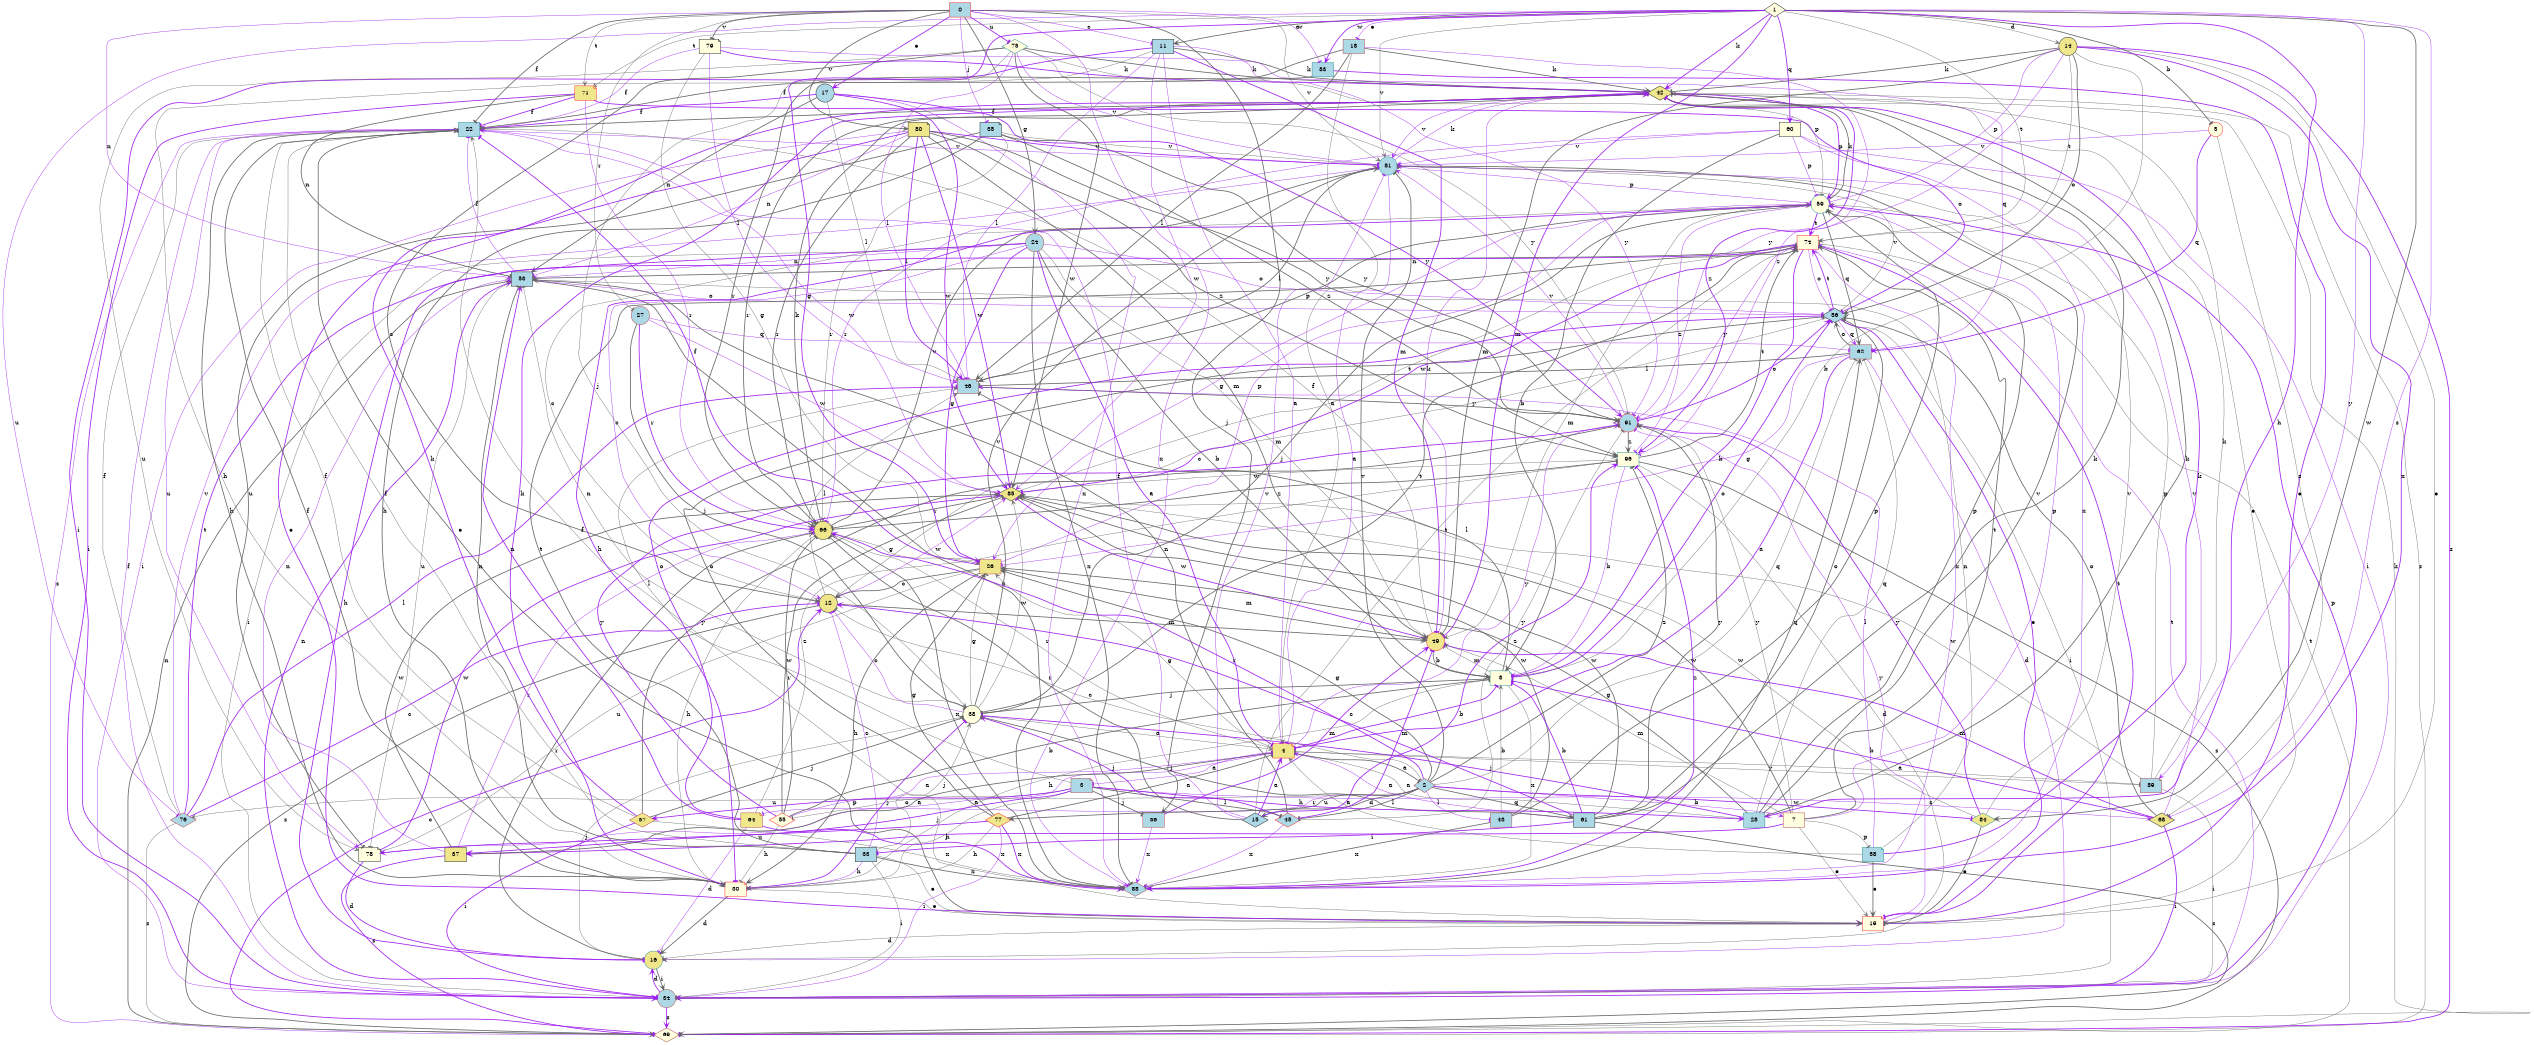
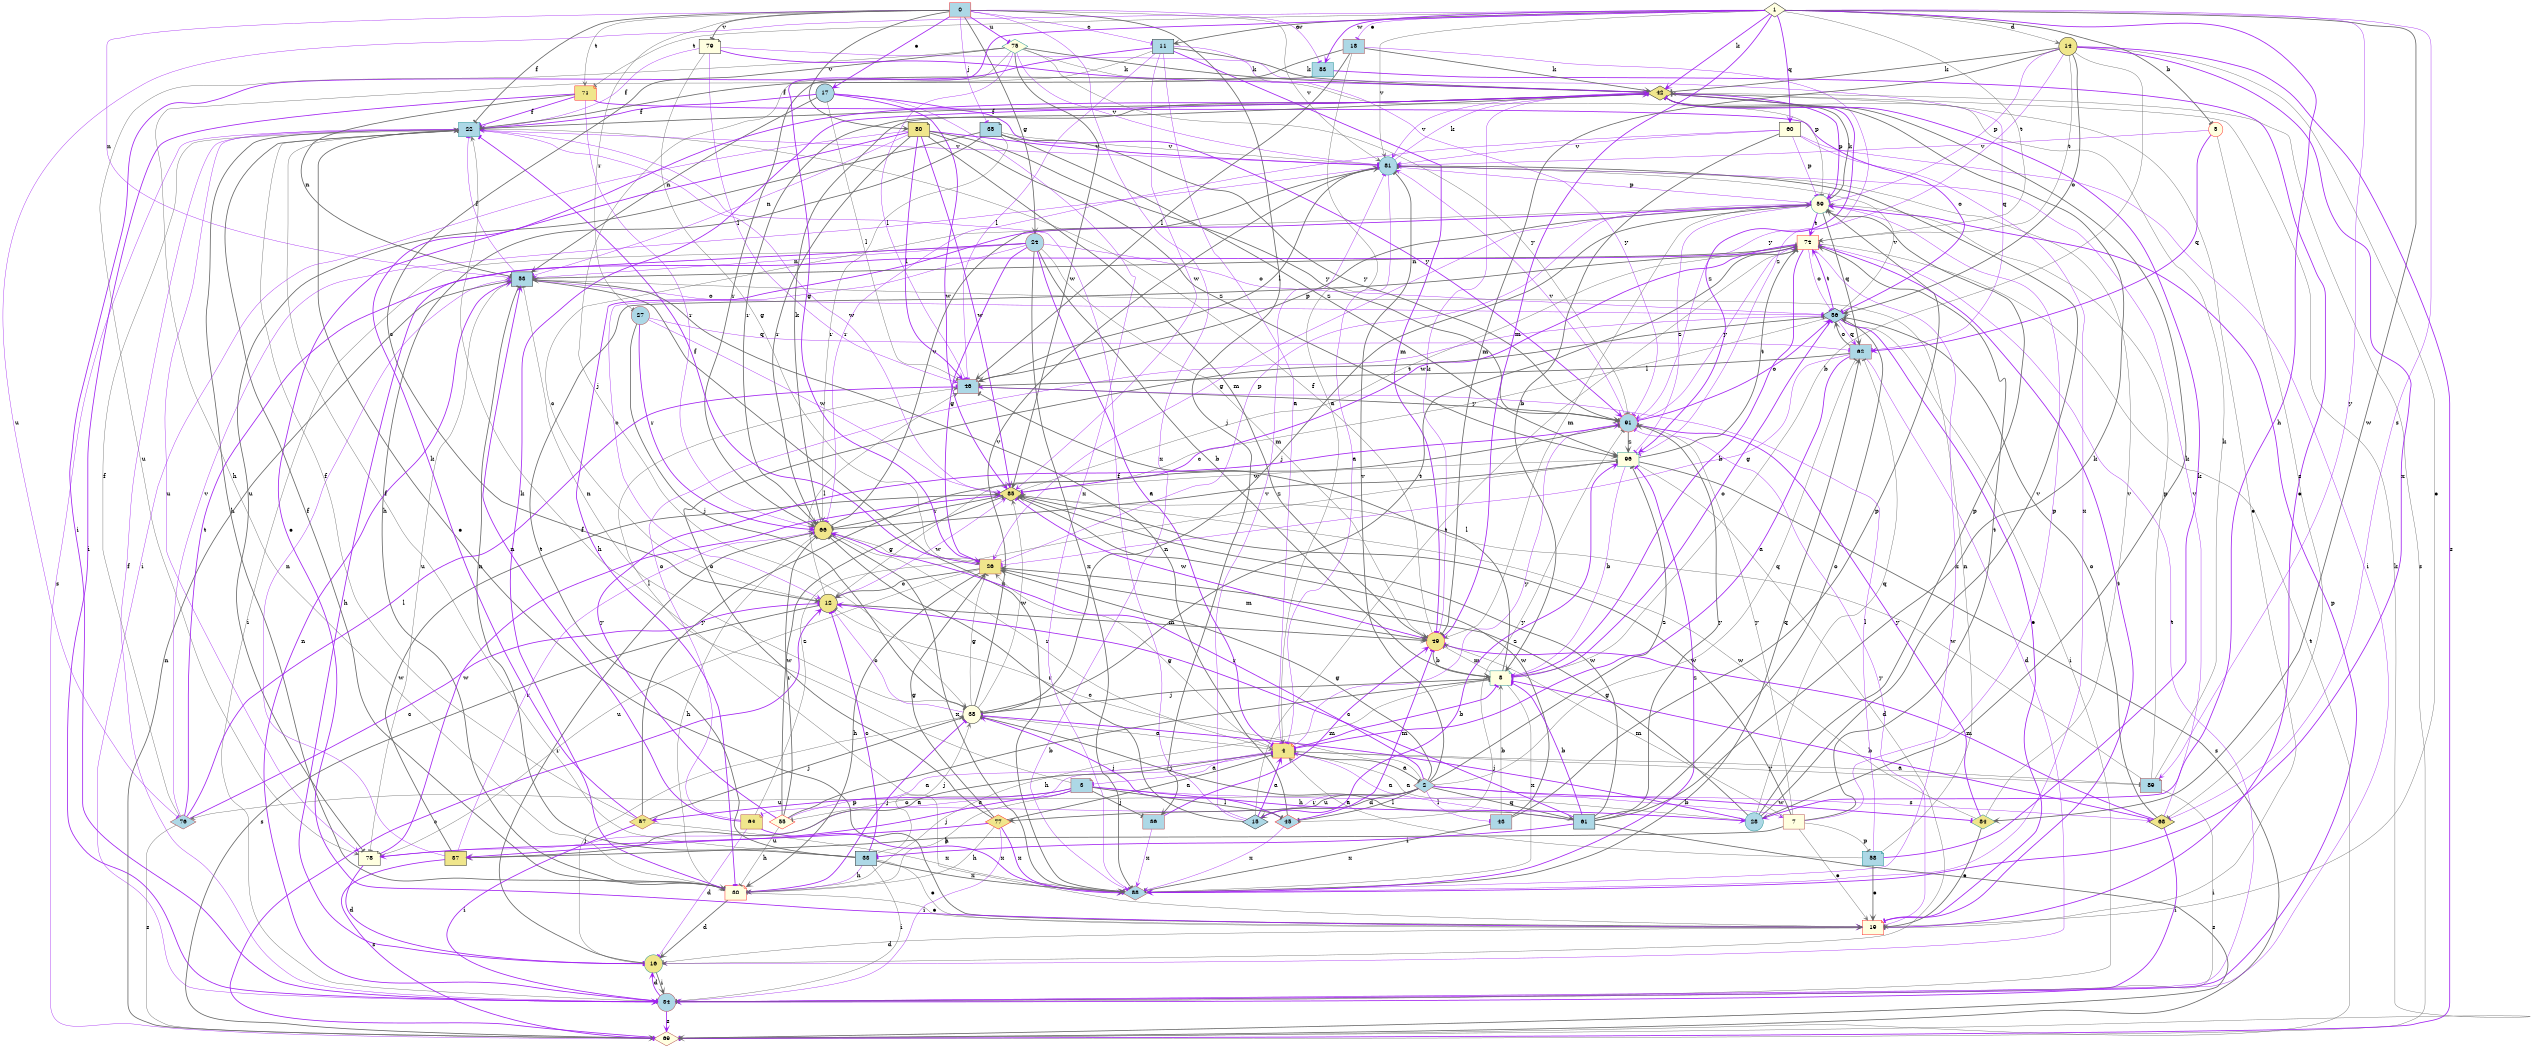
edge "64" -> "56": style bold -> solid
edge "33" -> "12": style solid -> bold
node "28": shape box -> circle
edge "7" -> "37": color purple -> gray40
